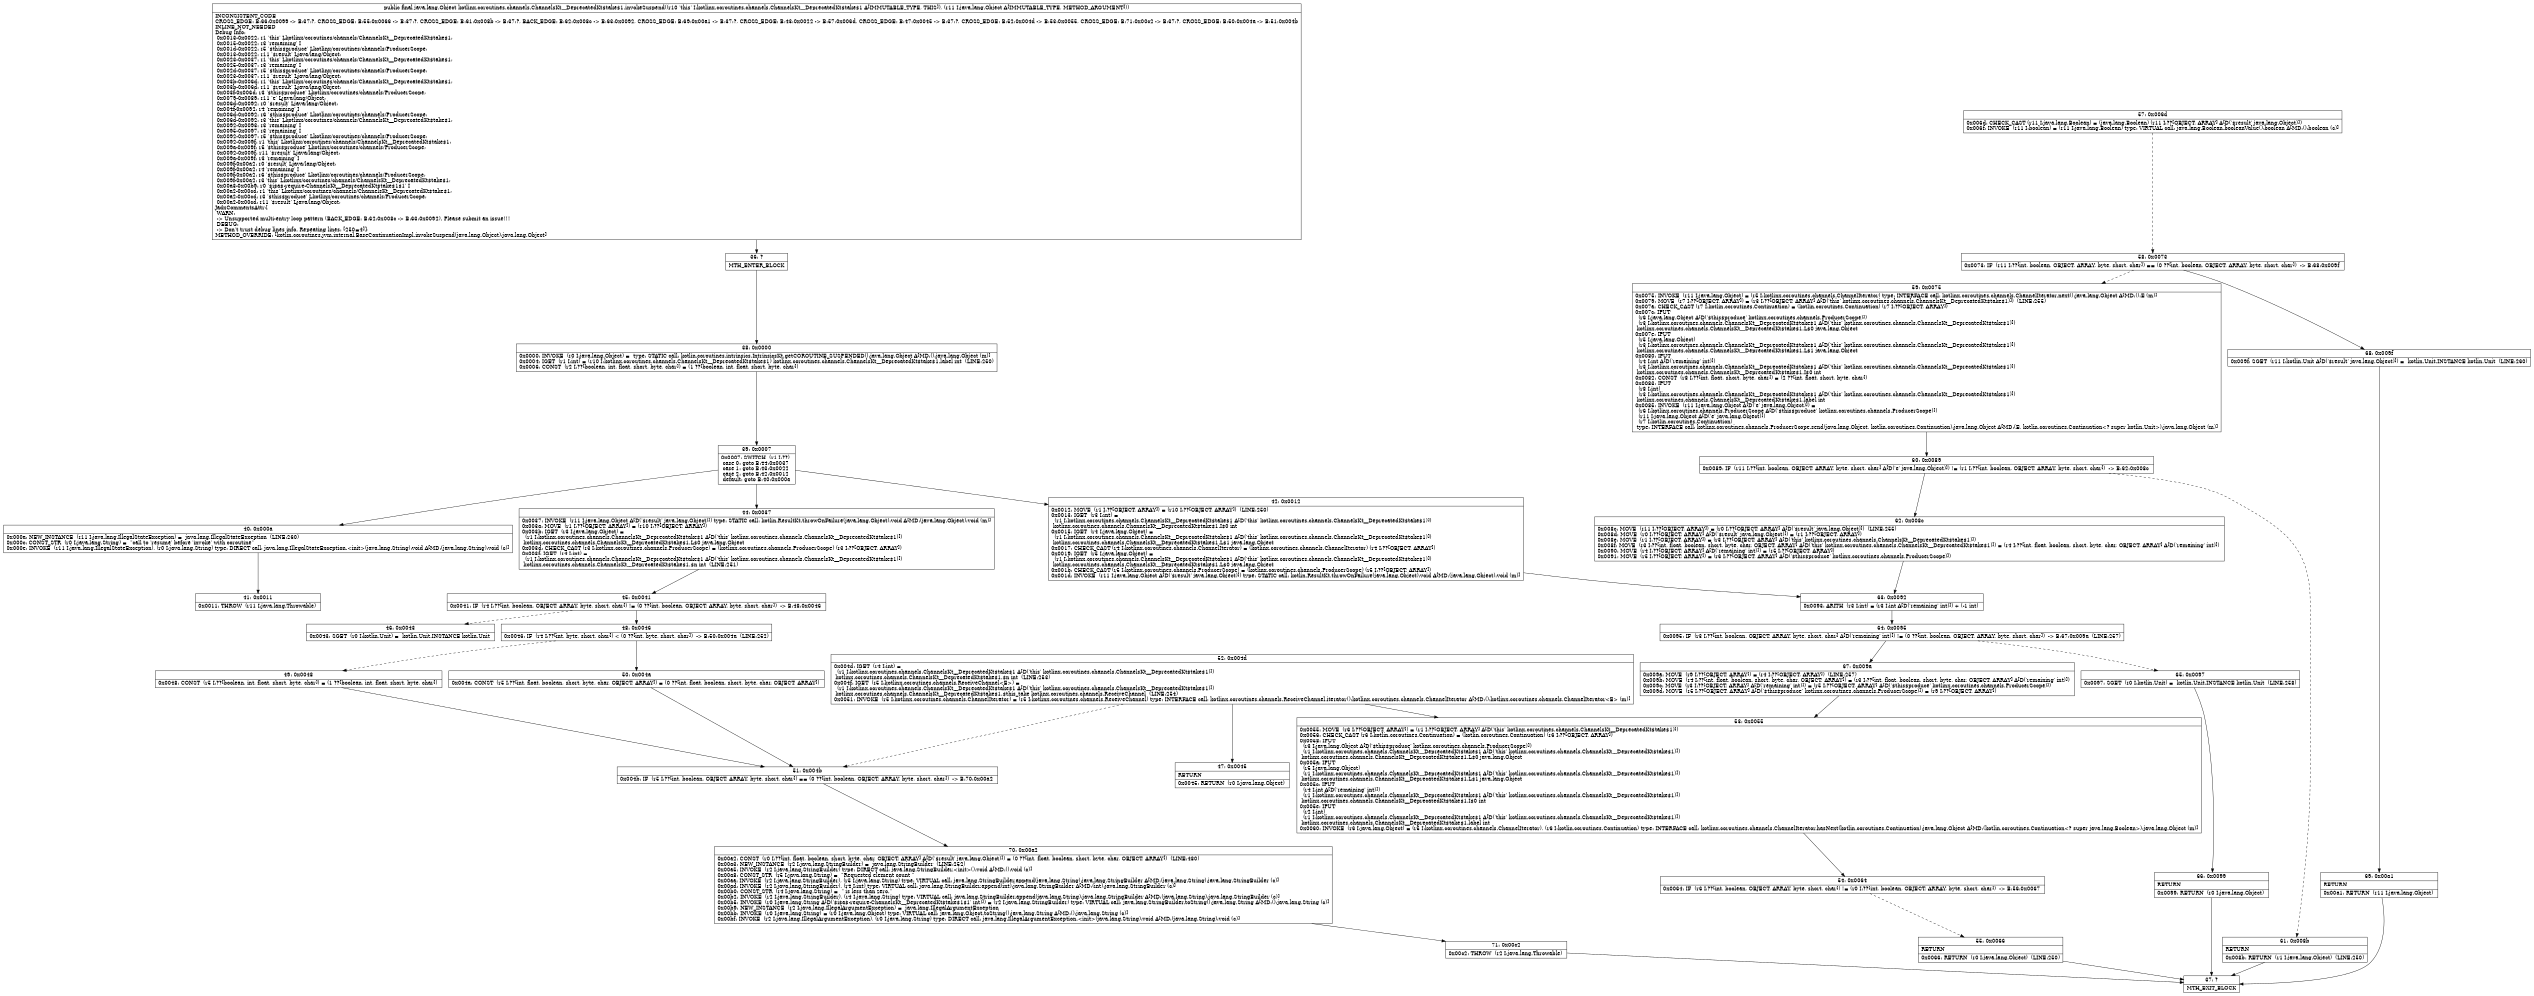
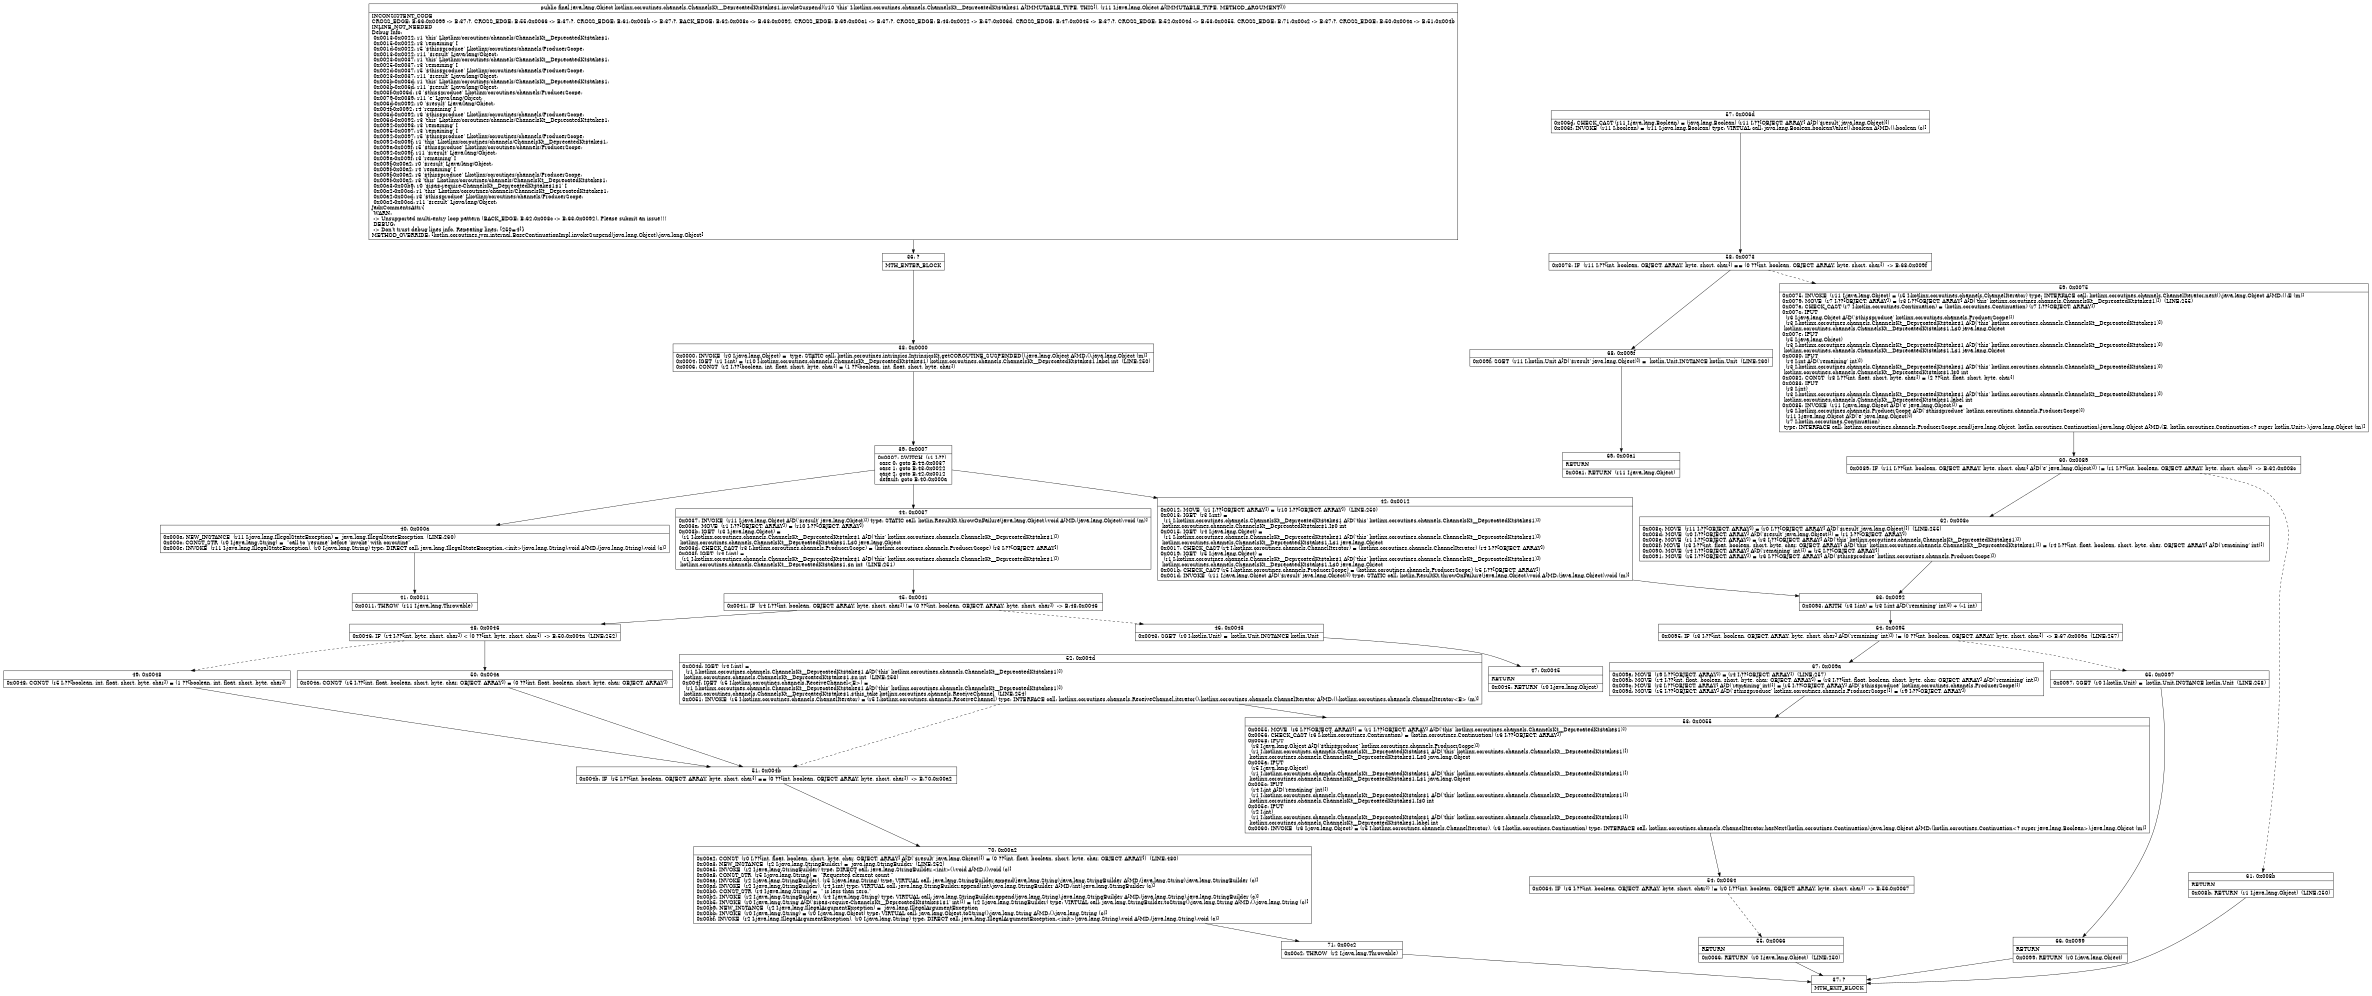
edge "57: 0x006d" -> "58: 0x0073": style dashed -> solid
edge "52: 0x004d" -> "47: 0x0045": now "46: 0x0043" -> "47: 0x0045"
edge "69: 0x00a1" -> "37: ?": removed
